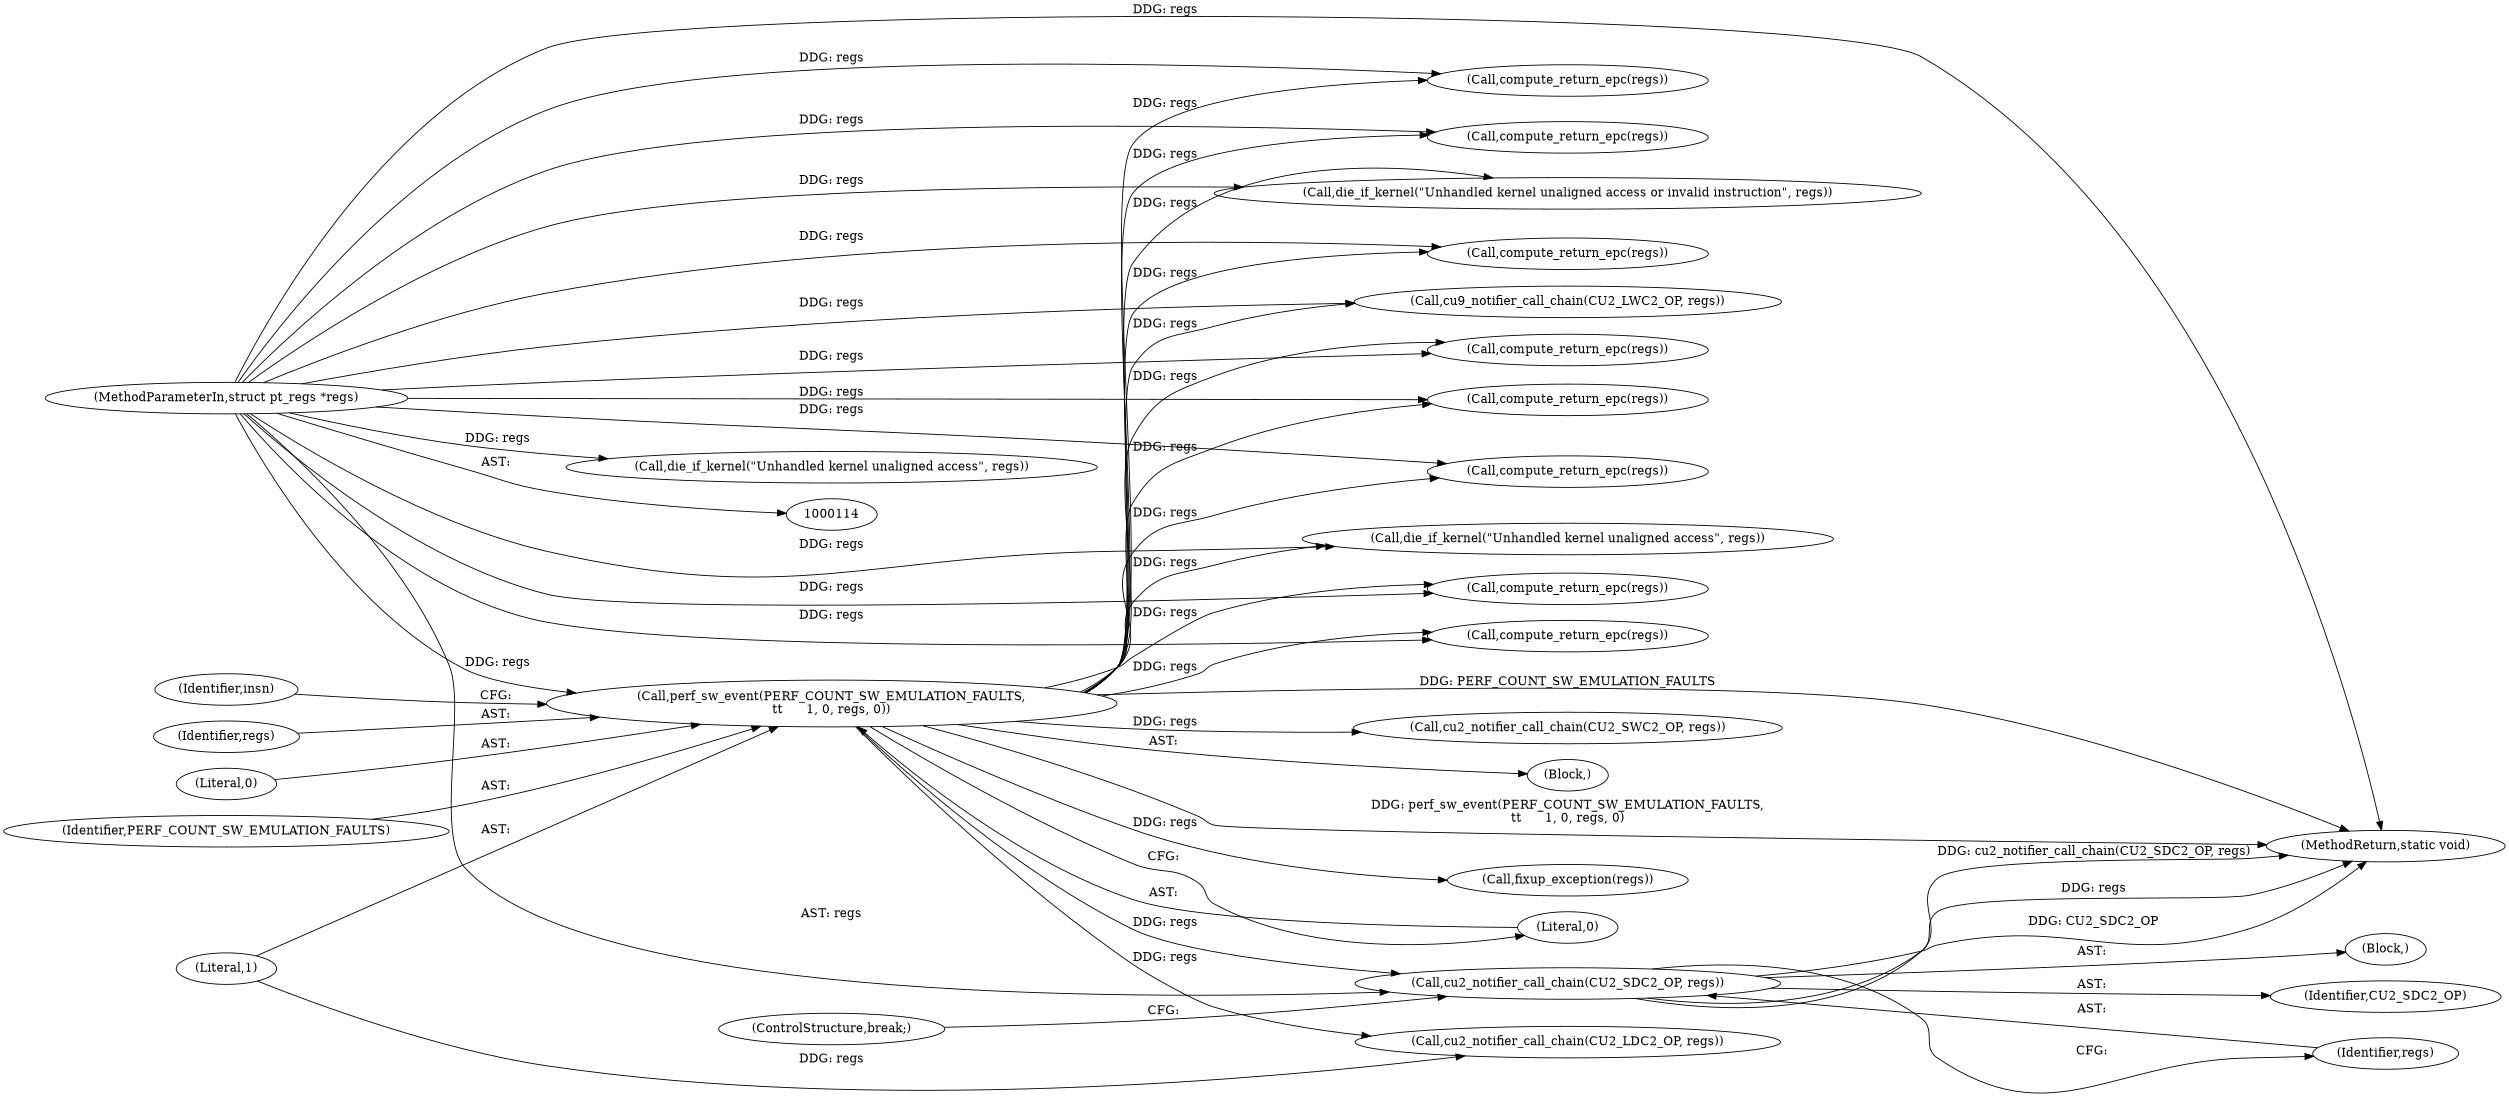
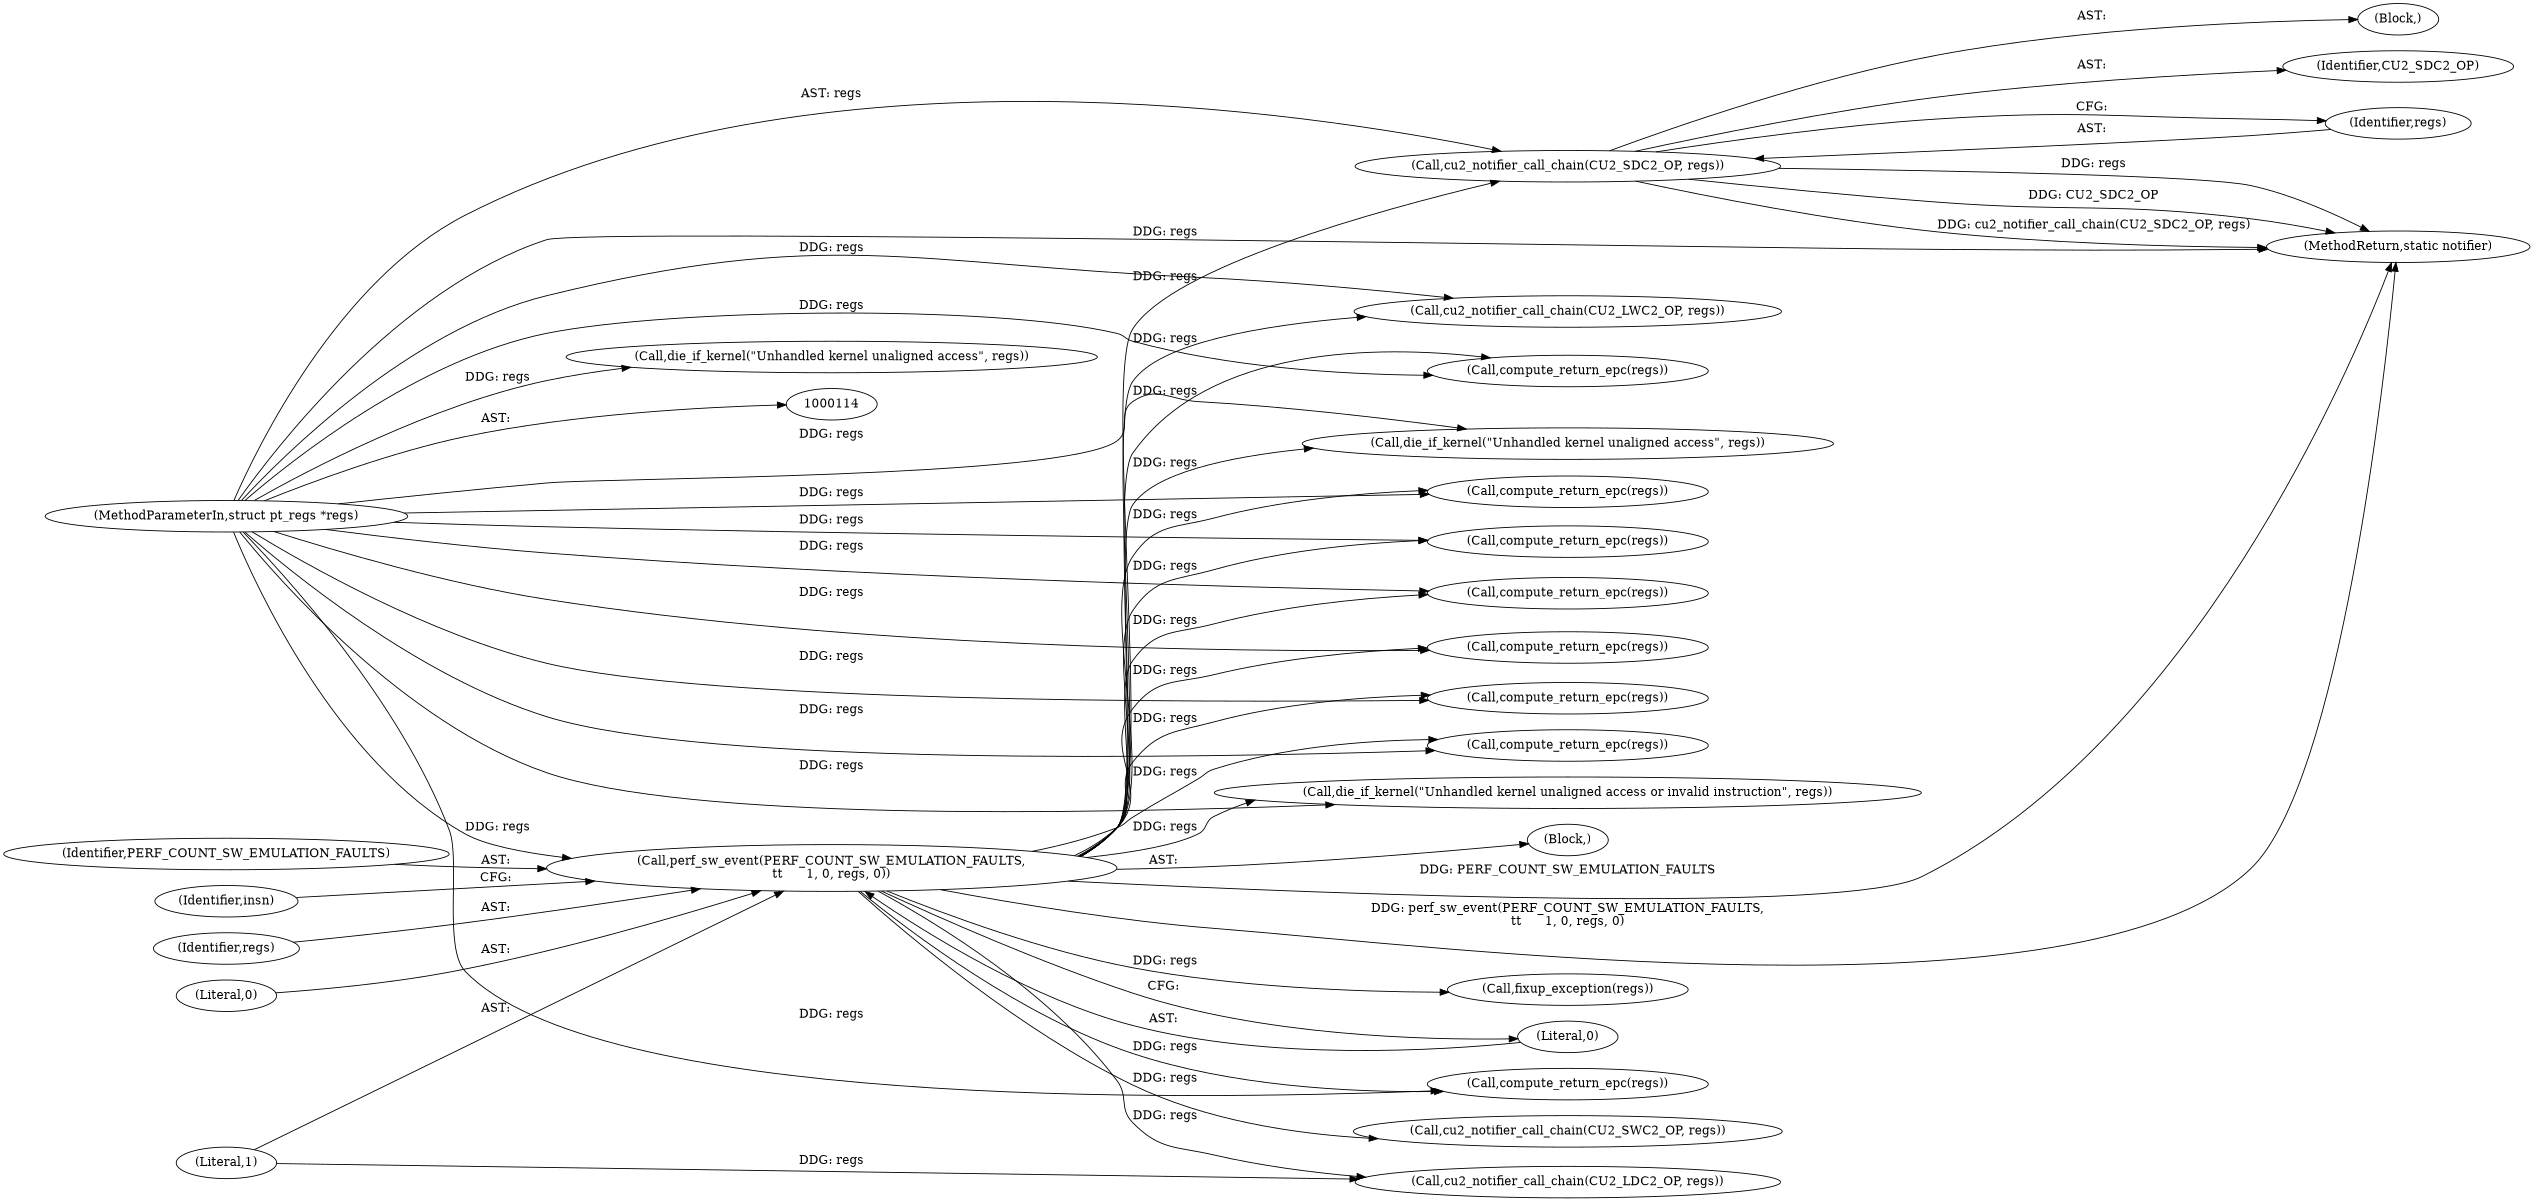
node "(Call,cu9_notifier_call_chain(CU2_LWC2_OP, regs))": label "(Call,cu9_notifier_call_chain(CU2_LWC2_OP, regs))" -> "(Call,cu2_notifier_call_chain(CU2_LWC2_OP, regs))"
node "(MethodReturn,static void)": label "(MethodReturn,static void)" -> "(MethodReturn,static notifier)"
node "(ControlStructure,break;)": removed
